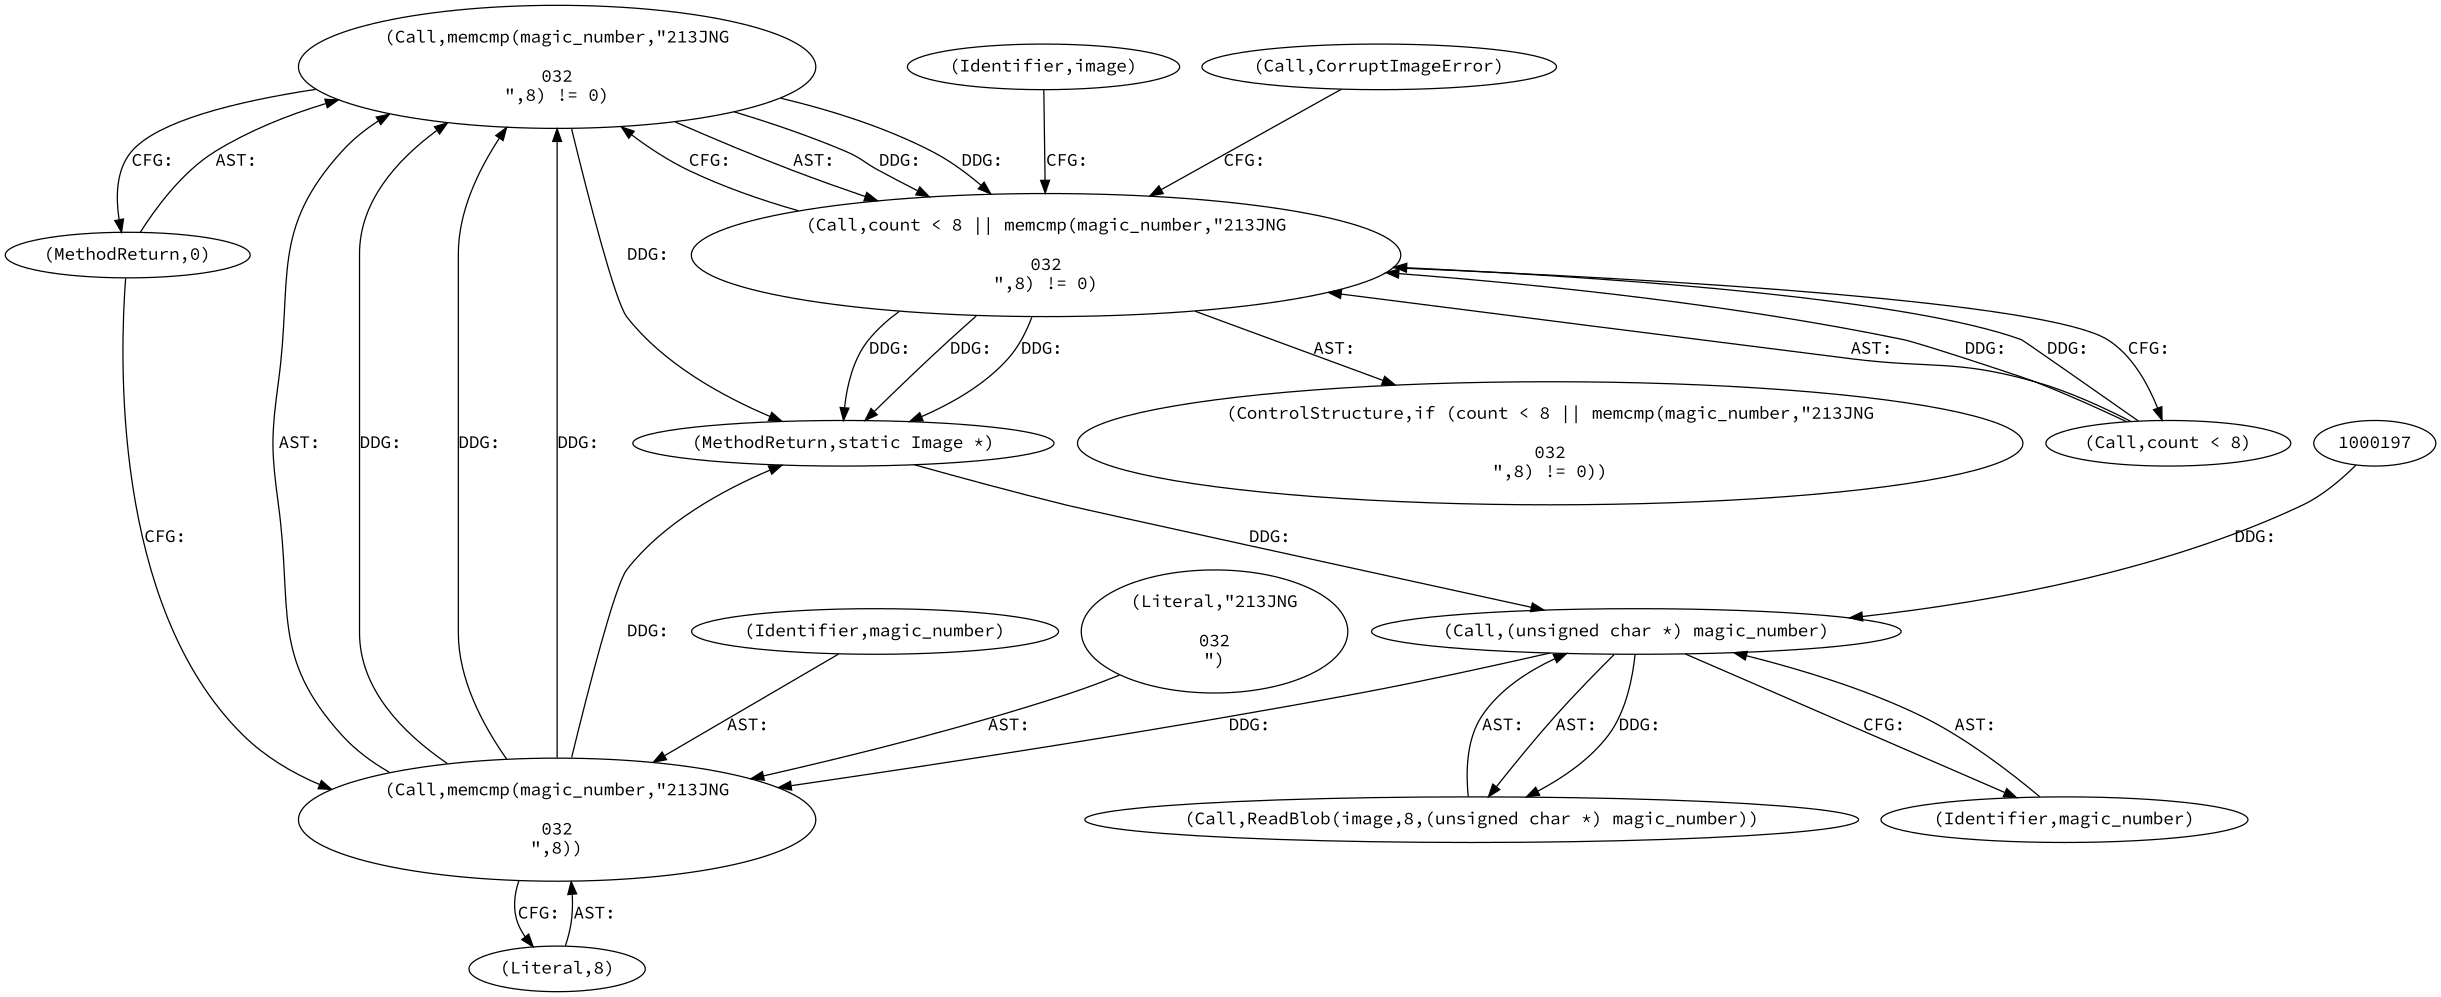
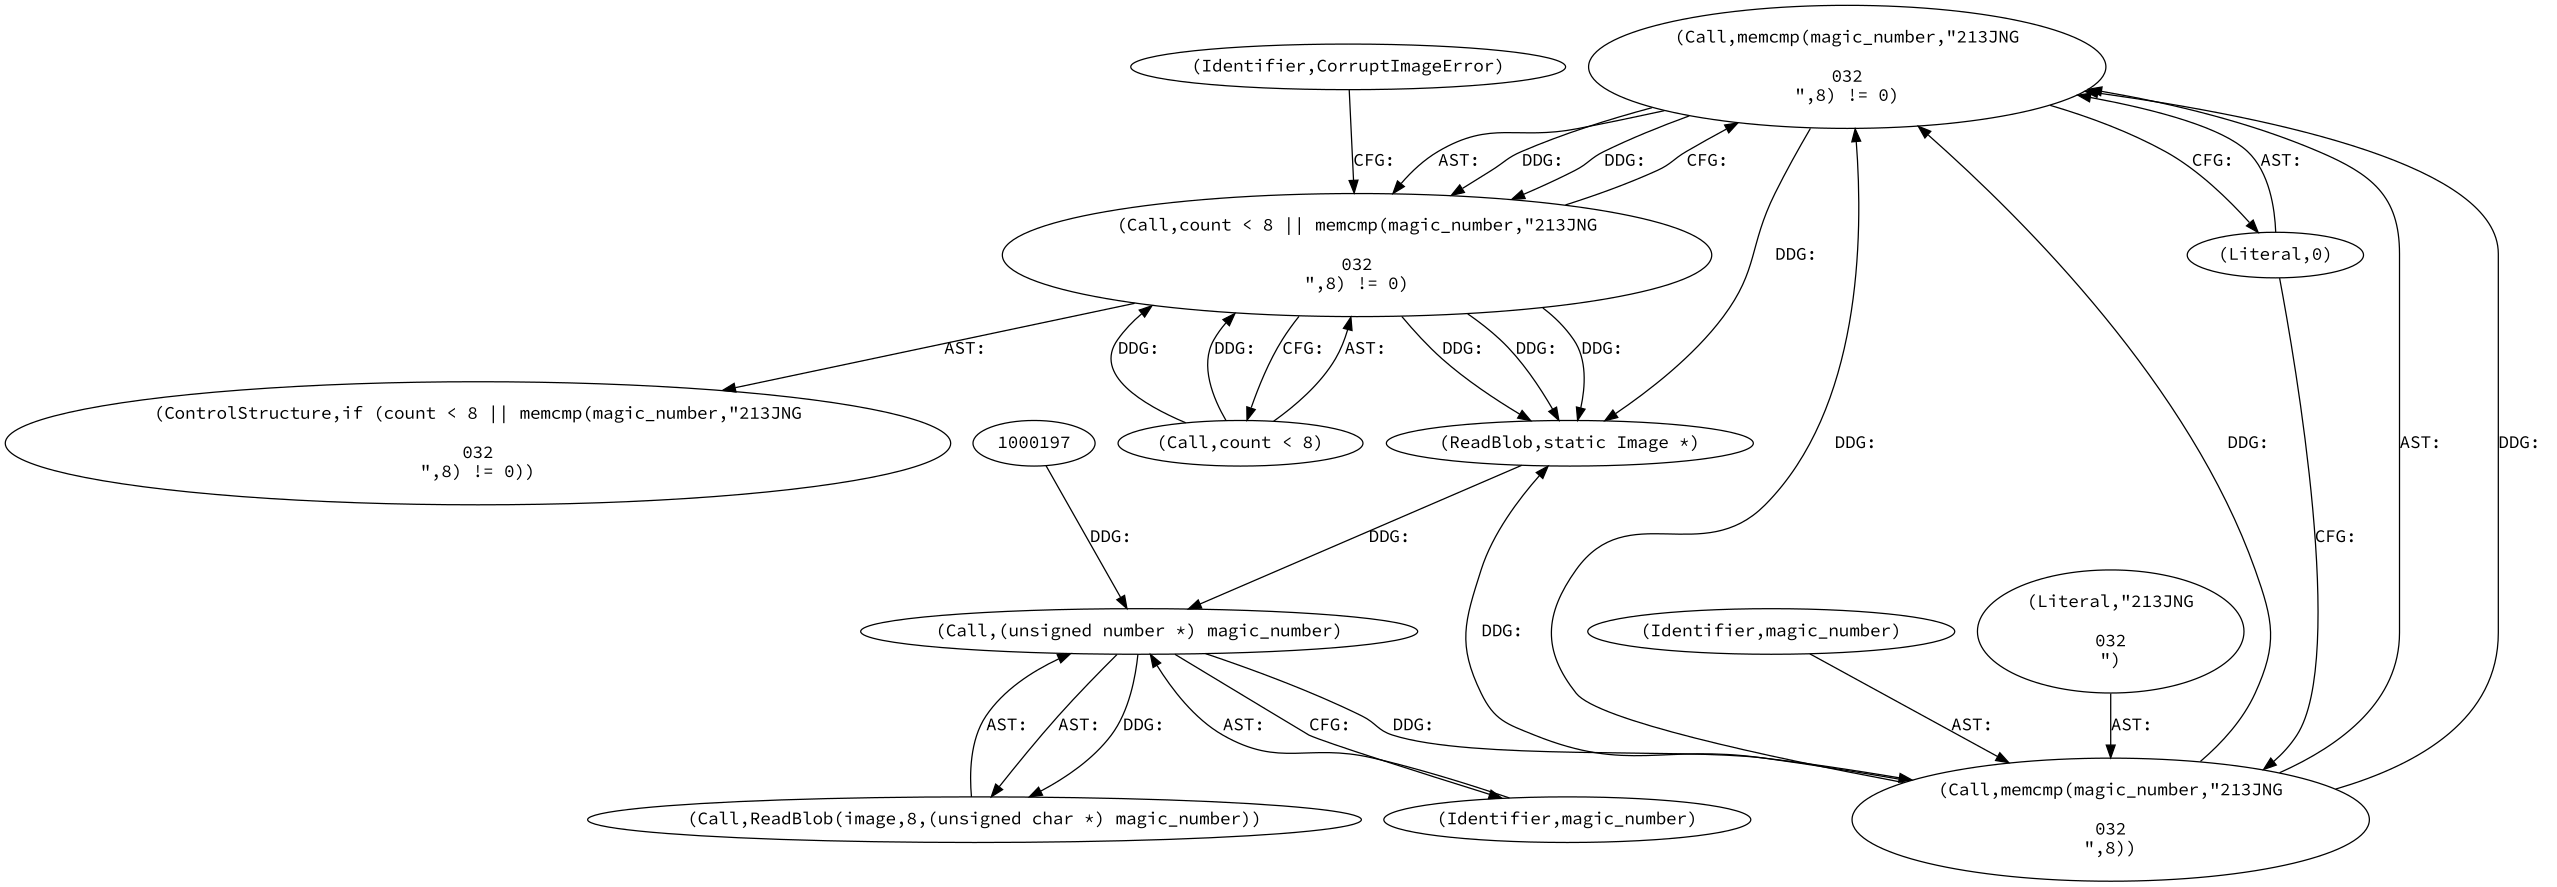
node "(Identifier,image)": removed
node "(Call,CorruptImageError)": label "(Call,CorruptImageError)" -> "(Identifier,CorruptImageError)"
node "(MethodReturn,0)": label "(MethodReturn,0)" -> "(Literal,0)"
node "(MethodReturn,static Image *)": label "(MethodReturn,static Image *)" -> "(ReadBlob,static Image *)"
node "(Call,(unsigned char *) magic_number)": label "(Call,(unsigned char *) magic_number)" -> "(Call,(unsigned number *) magic_number)"
node "(Literal,8)": removed
